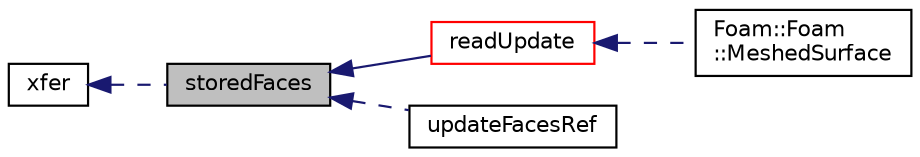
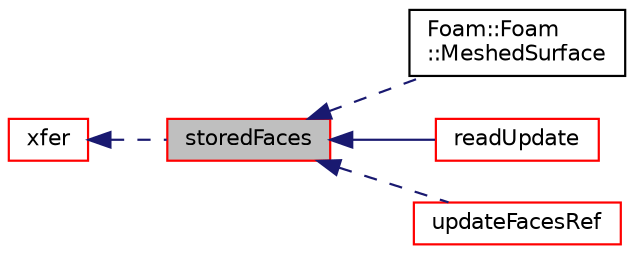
edge "Foam::Foam ::MeshedSurface" -> "readUpdate": now "Foam::Foam ::MeshedSurface" -> "storedFaces"
node "xfer": color black -> red
node "storedFaces": color black -> red
node "updateFacesRef": color black -> red
